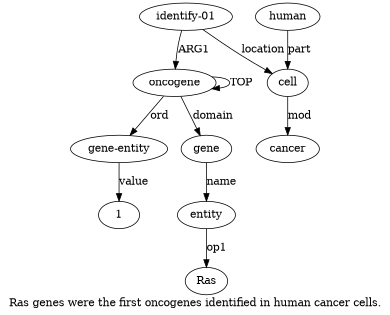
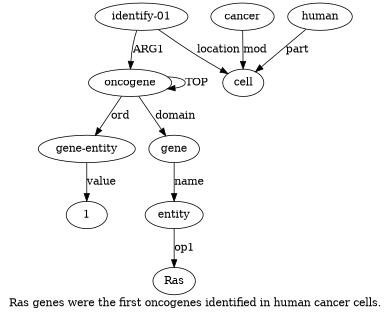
edge "cell" -> "cancer": reversed
